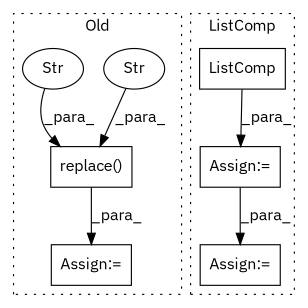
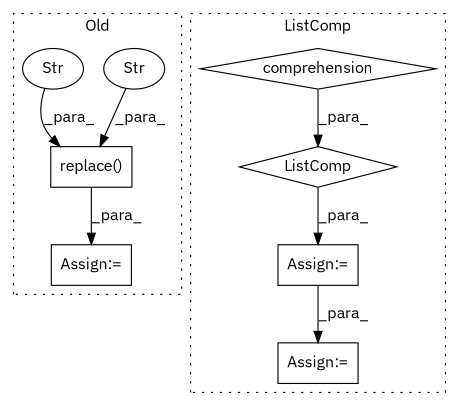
node "ListComp": shape box -> diamond
node "comprehension": added
